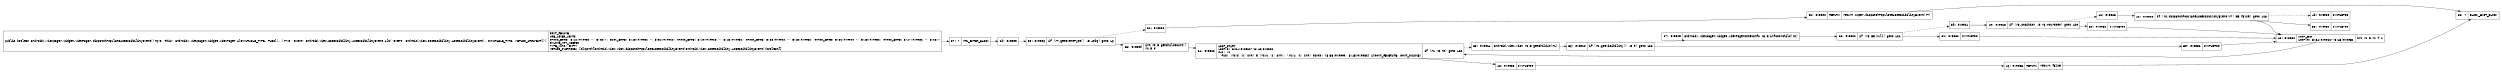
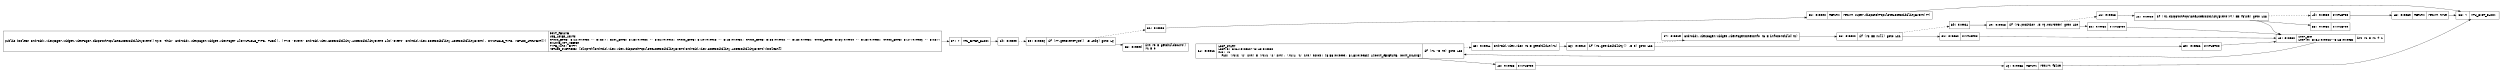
node "43: 0x0030": added
node "28: ?": text "BLOCK_EXIT_BLOCK" -> "MTH_EXIT_BLOCK"
edge "33: 0x000d" -> "34: 0x0012": removed
